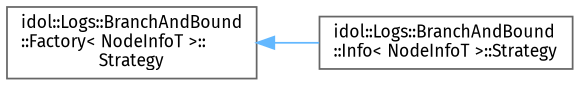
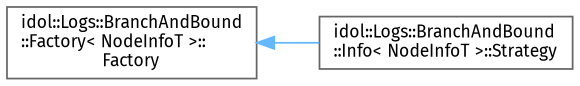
node "idol::Logs::BranchAndBound ::Factory< NodeInfoT >:: Strategy": label "idol::Logs::BranchAndBound ::Factory< NodeInfoT >:: Strategy" -> "idol::Logs::BranchAndBound ::Factory< NodeInfoT >:: Factory"
